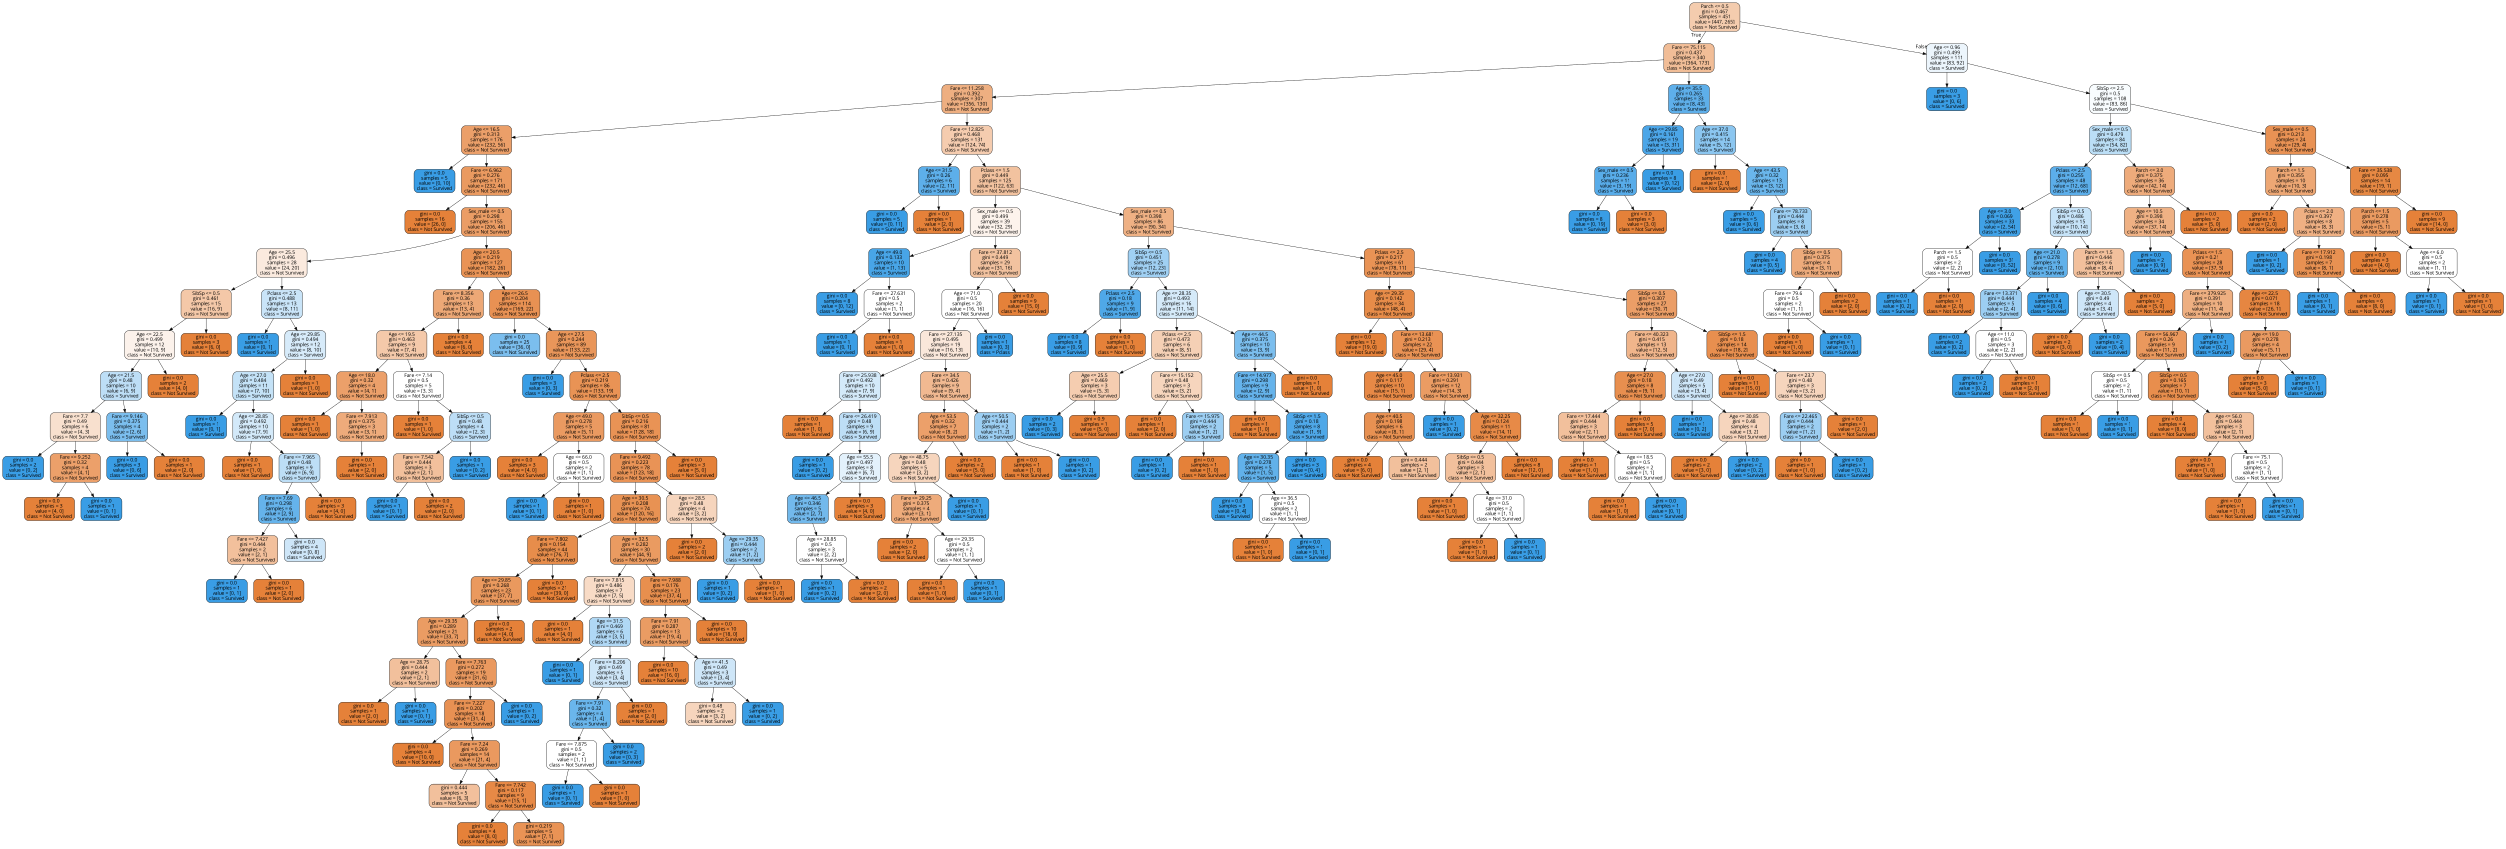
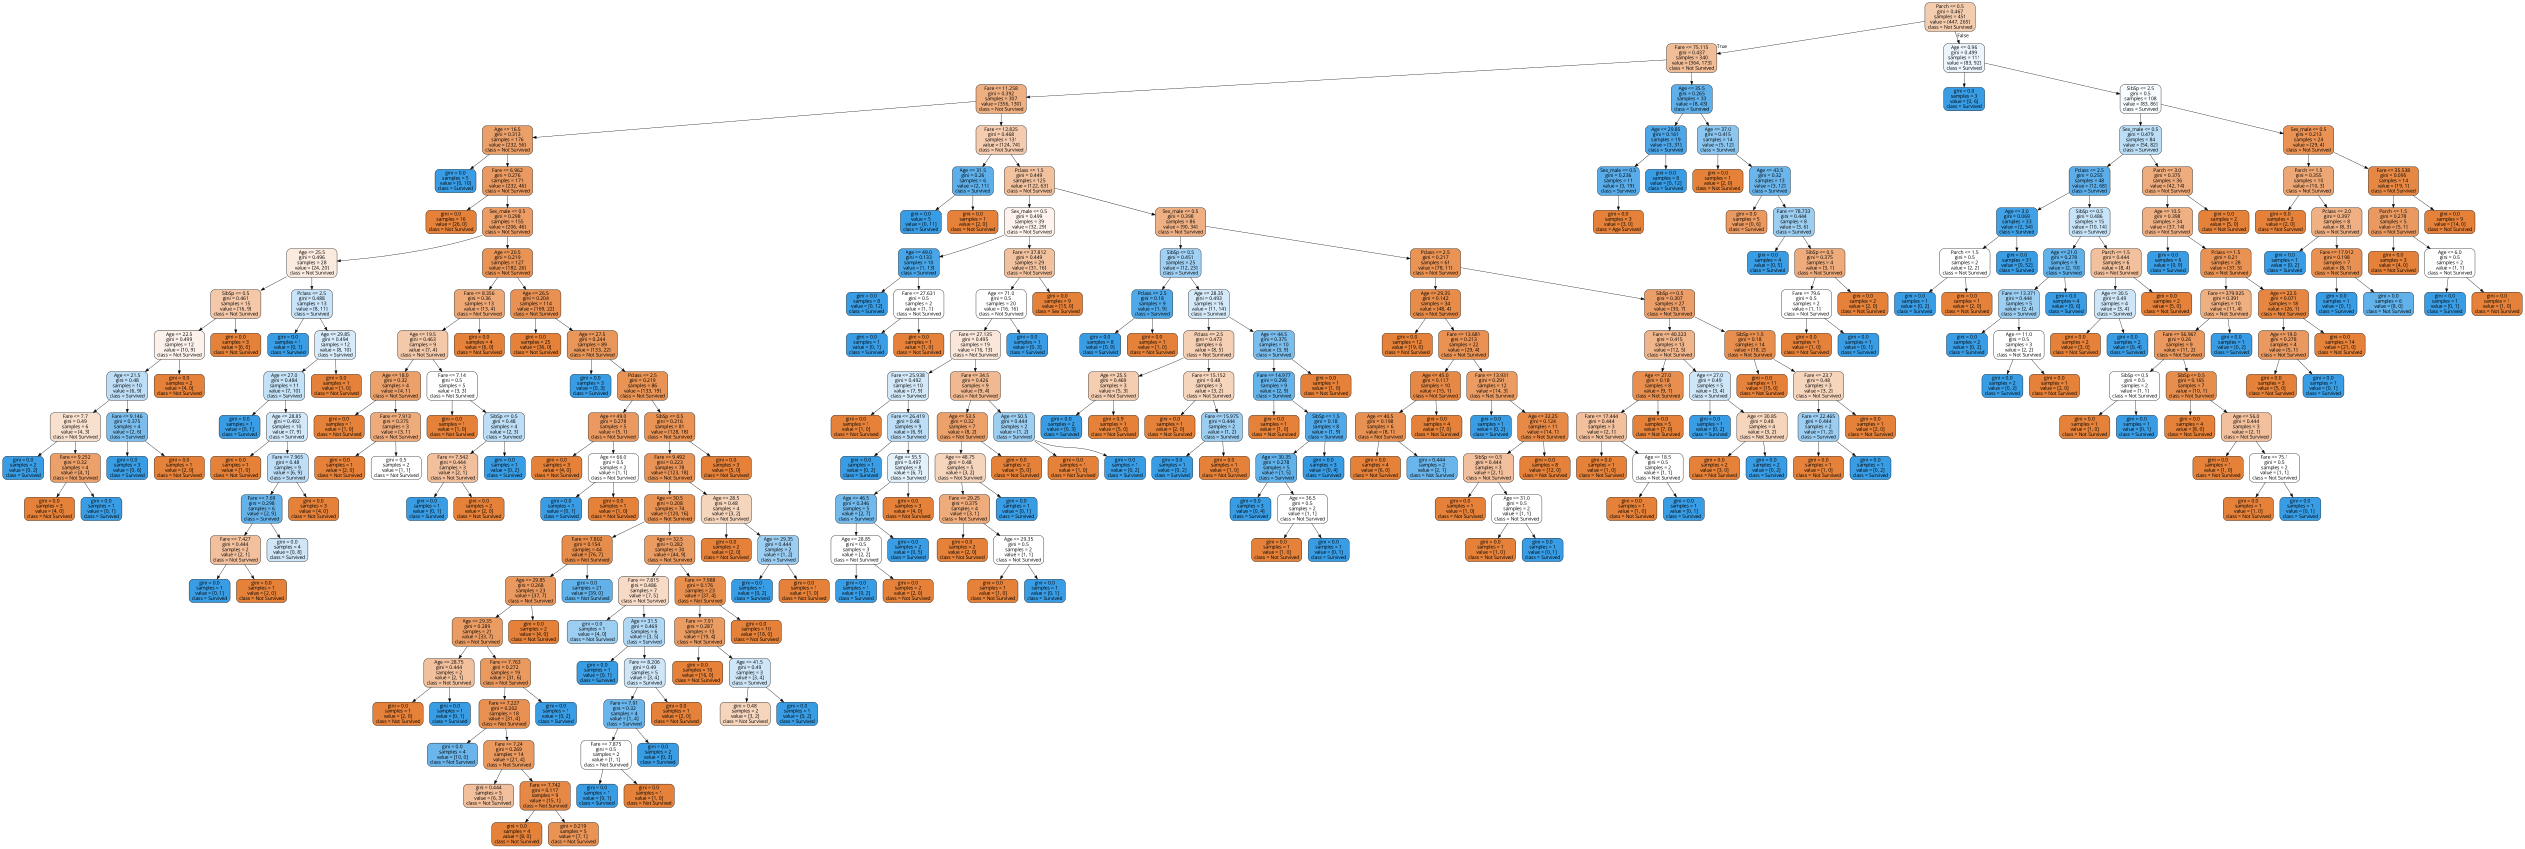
node "gini = 0.0 samples = 5 value = [0, 11] class = Survived": label "gini = 0.0 samples = 5 value = [0, 11] class = Survived" -> "gini = 0.0 value = 5 value = [0, 11] class = Survived"
node "gini = 0.0 samples = 8 value = [0, 19] class = Survived": removed
node "gini = 0.0 samples = 3 value = [3, 0] class = Not Survived": label "gini = 0.0 samples = 3 value = [3, 0] class = Not Survived" -> "gini = 0.0 samples = 3 value = [3, 0] class = Age Survived"
node "gini = 0.0 samples = 5 value = [0, 6] class = Survived": fillcolor #399de5 -> #ea9a61
node "gini = 0.0 samples = 2 value = [0, 9] class = Survived": label "gini = 0.0 samples = 2 value = [0, 9] class = Survived" -> "gini = 0.0 samples = 6 value = [0, 9] class = Survived"
node "gini = 0.0 samples = 9 value = [15, 0] class = Not Survived": label "gini = 0.0 samples = 9 value = [15, 0] class = Not Survived" -> "gini = 0.0 samples = 9 value = [15, 0] class = Sex Survived"
node "gini = 0.0 samples = 6 value = [8, 0] class = Not Survived": fillcolor #e58139 -> #61b1ea
node "gini = 0.0 samples = 25 value = [36, 0] class = Not Survived": fillcolor #7bbeee -> #e58139
node "gini = 0.0 samples = 1 value = [0, 3] class = Pclass": label "gini = 0.0 samples = 1 value = [0, 3] class = Pclass" -> "gini = 0.0 samples = 1 value = [0, 3] class = Survived"
node "gini = 0.0 samples = 14 value = [21, 0] class = Not Survived": added
node "gini = 0.0 samples = 4 value = [7, 0] class = Not Survived": added
node "gini = 0.5 samples = 2 value = [1, 1] class = Not Survived": added
node "gini = 0.444 samples = 2 value = [2, 1] class = Not Survived": fillcolor #f2c09c -> #6ab6ec
node "gini = 0.0 samples = 2 value = [0, 5] class = Survived": added
node "gini = 0.0 samples = 21 value = [39, 0] class = Not Survived": fillcolor #e58139 -> #61b1ea
node "gini = 0.0 samples = 1 value = [4, 0] class = Not Survived": fillcolor #e58139 -> #9ccef2
node "gini = 0.0 samples = 4 value = [10, 0] class = Not Survived": fillcolor #e58139 -> #6ab6ec
